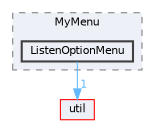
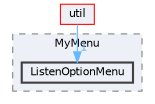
edge "ListenOptionMenu" -> "util": reversed
